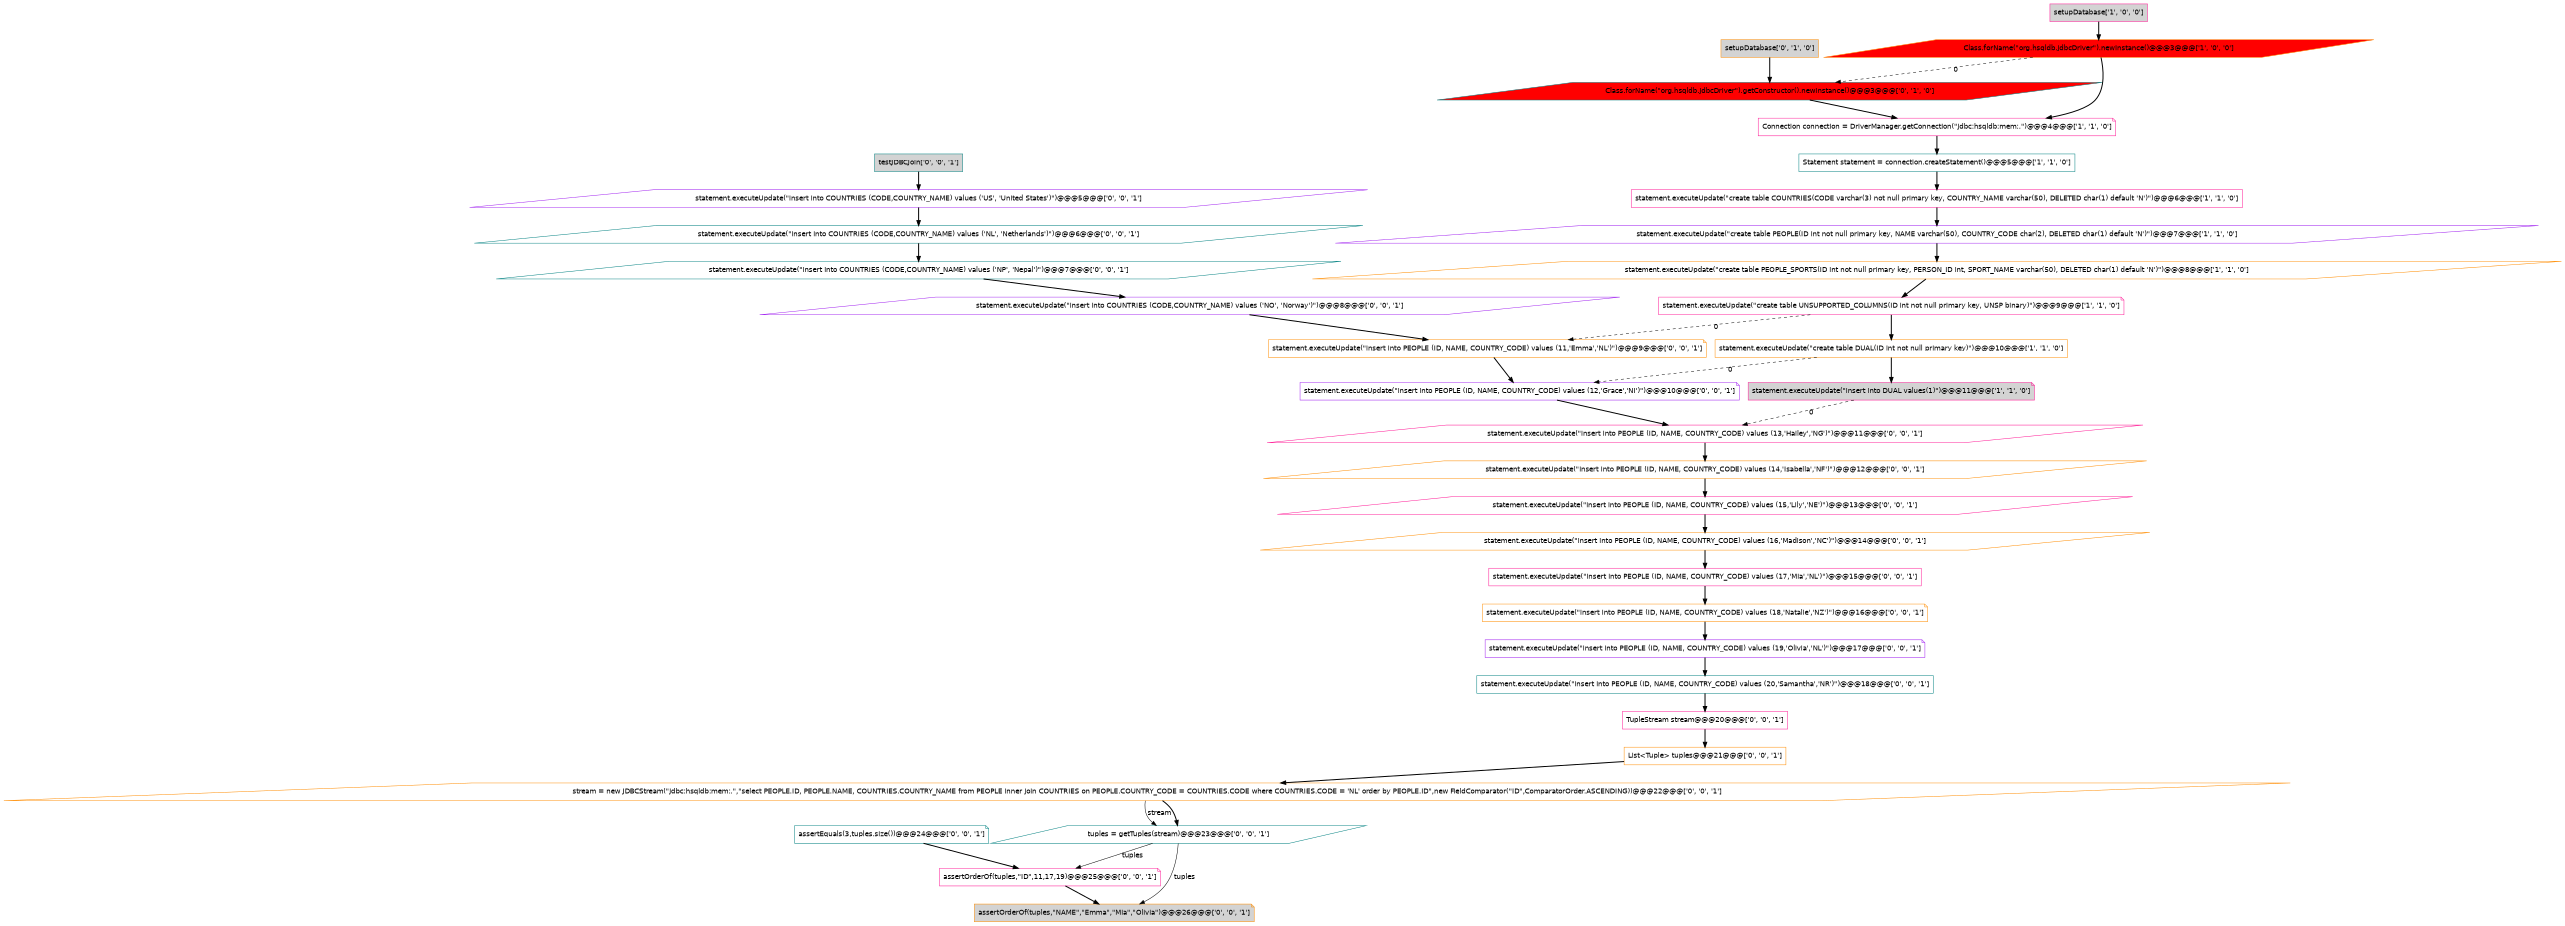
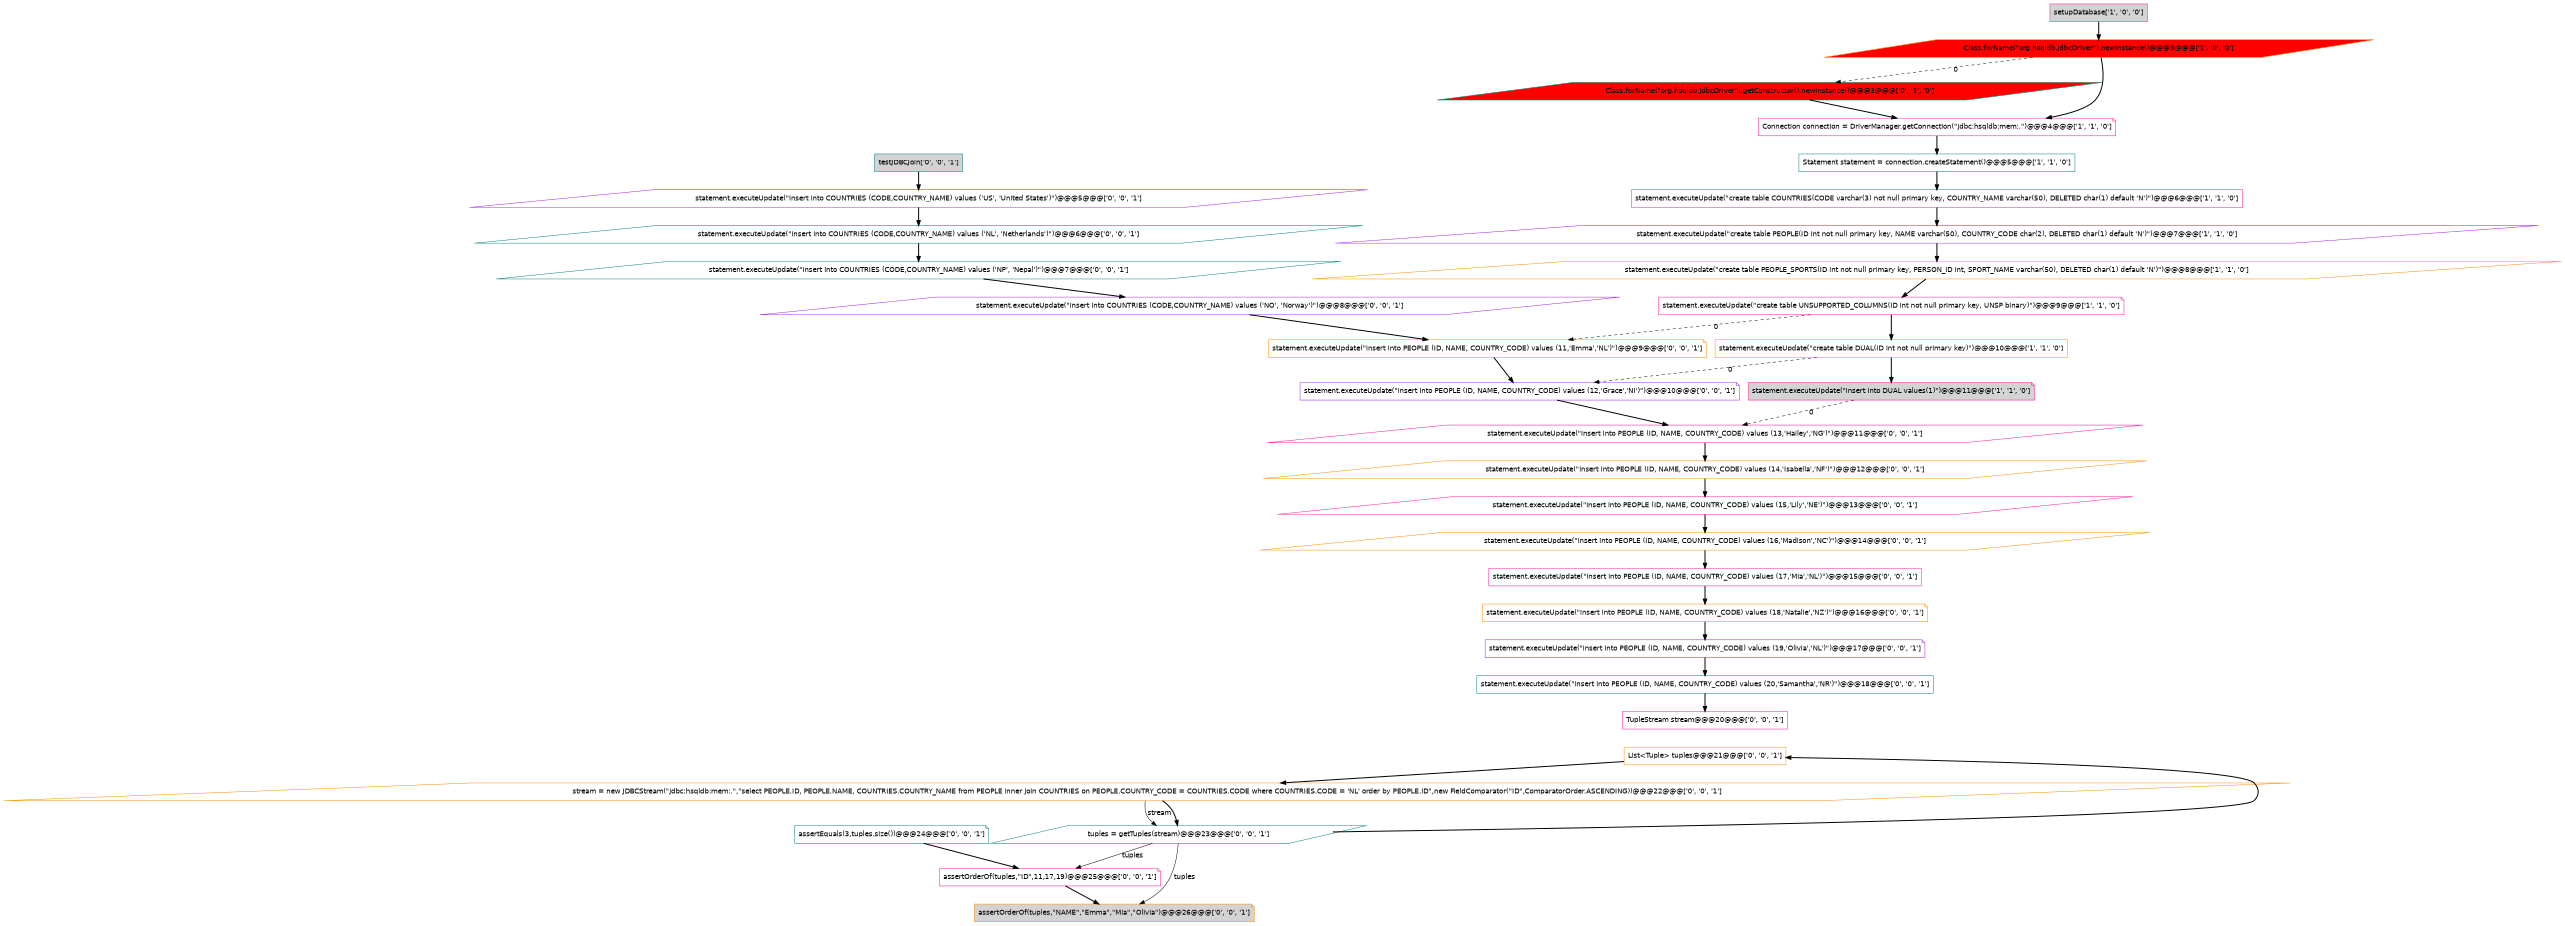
node "setupDatabase['0', '1', '0']": removed
edge "TupleStream stream@@@20@@@['0', '0', '1']" -> "List<Tuple> tuples@@@21@@@['0', '0', '1']": now "tuples = getTuples(stream)@@@23@@@['0', '0', '1']" -> "List<Tuple> tuples@@@21@@@['0', '0', '1']"
